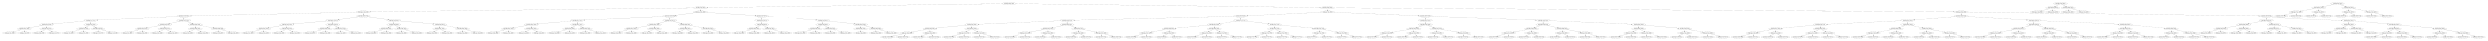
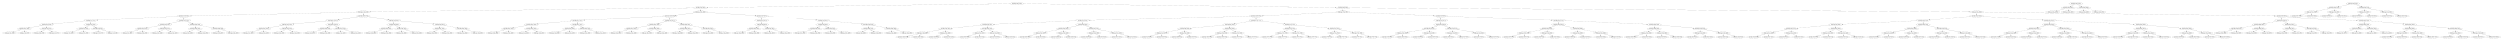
node "Node{data=[4980, 4980]}": added
